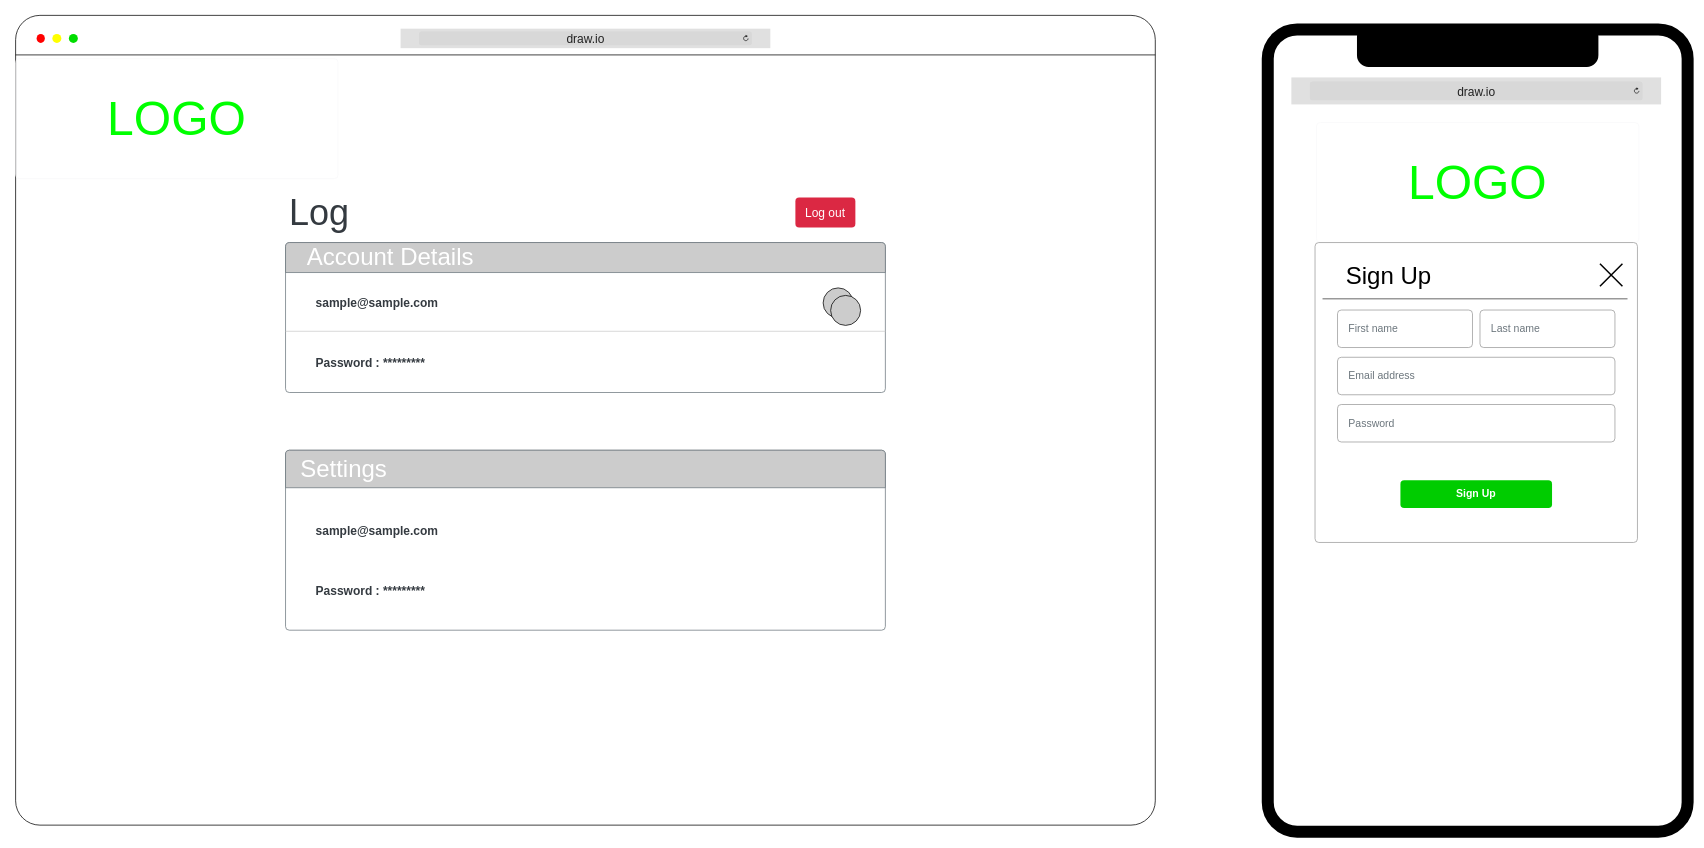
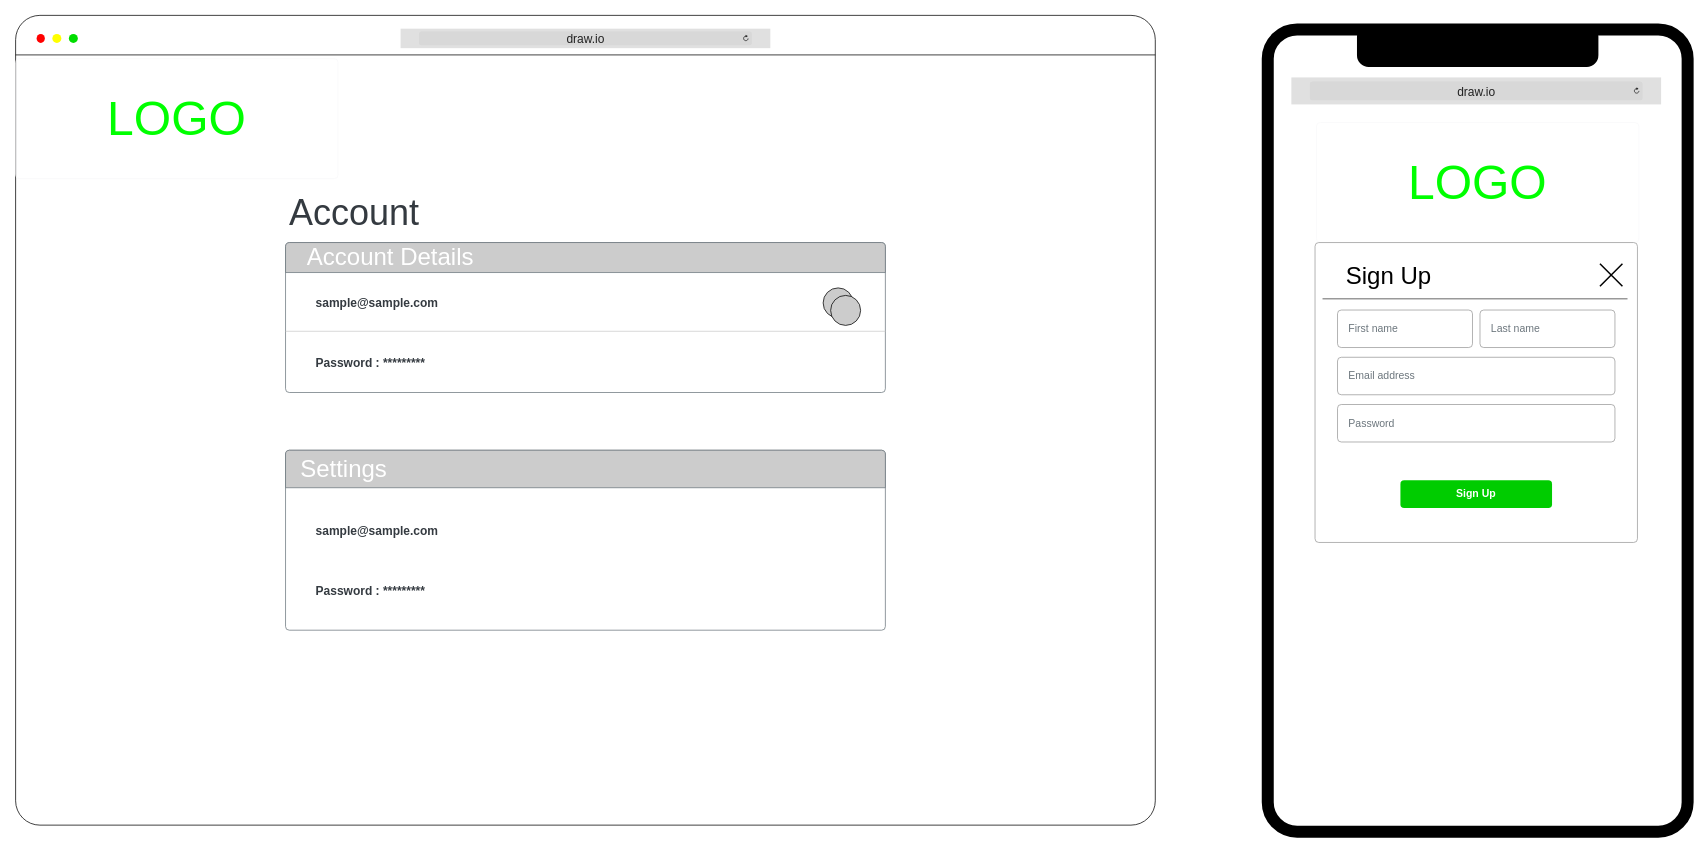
node "Log": label "Log" -> "Account"
node "Log out": removed
